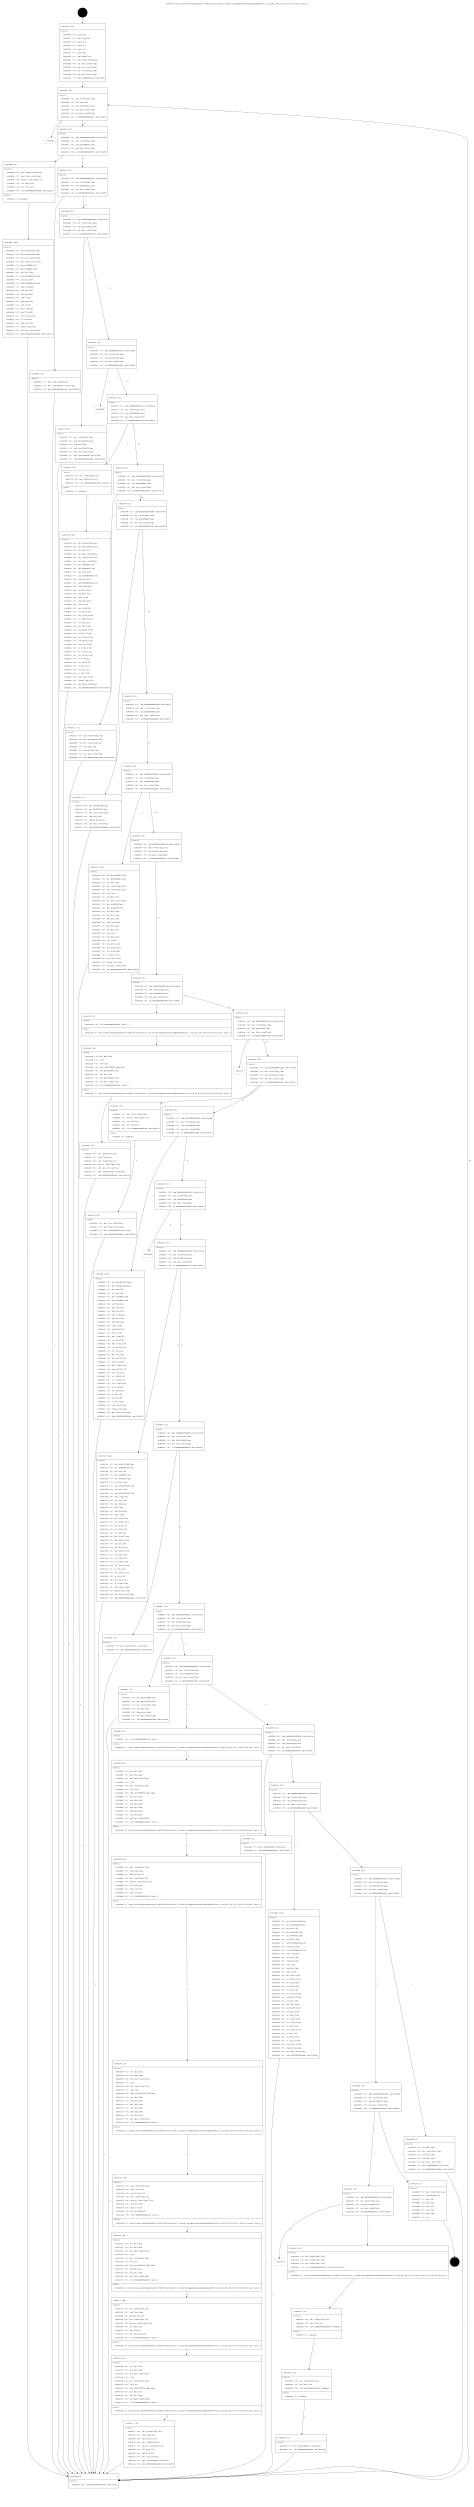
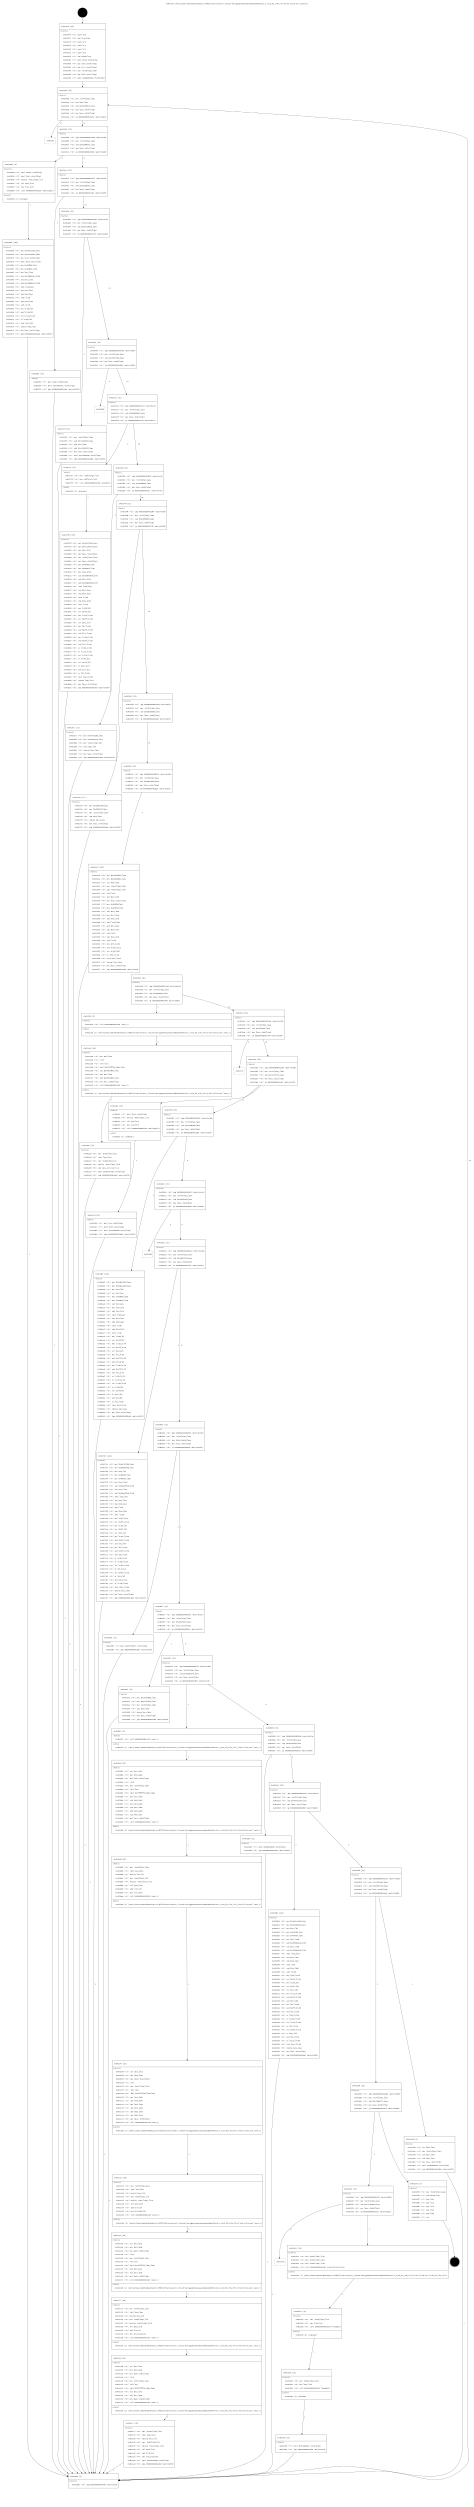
node "0x40158f [25]": removed
